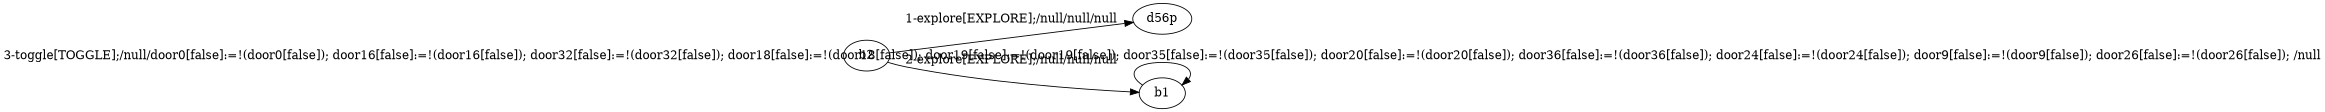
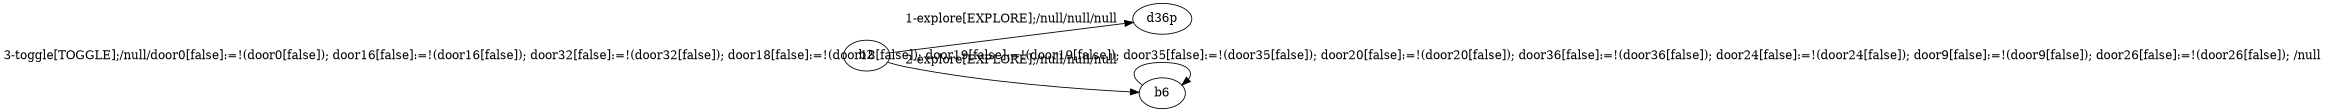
node "d56p": label "d56p" -> "d36p"
node "b1": label "b1" -> "b6"
